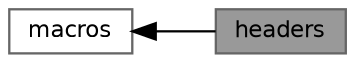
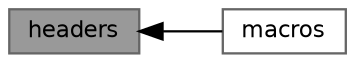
edge "headers" -> "macros": reversed
